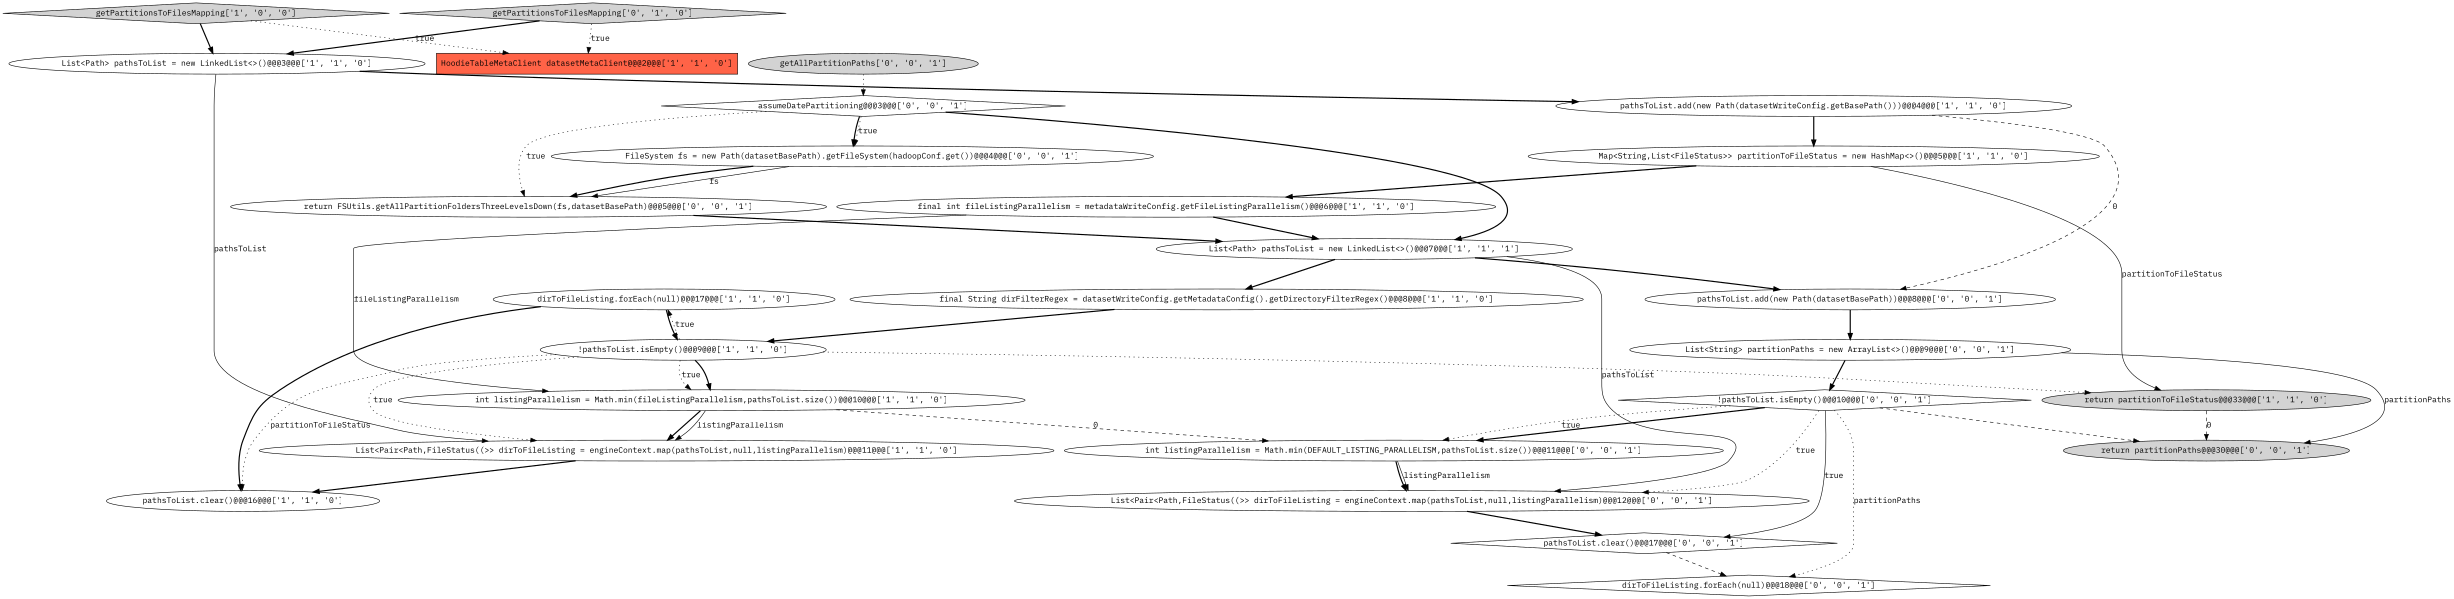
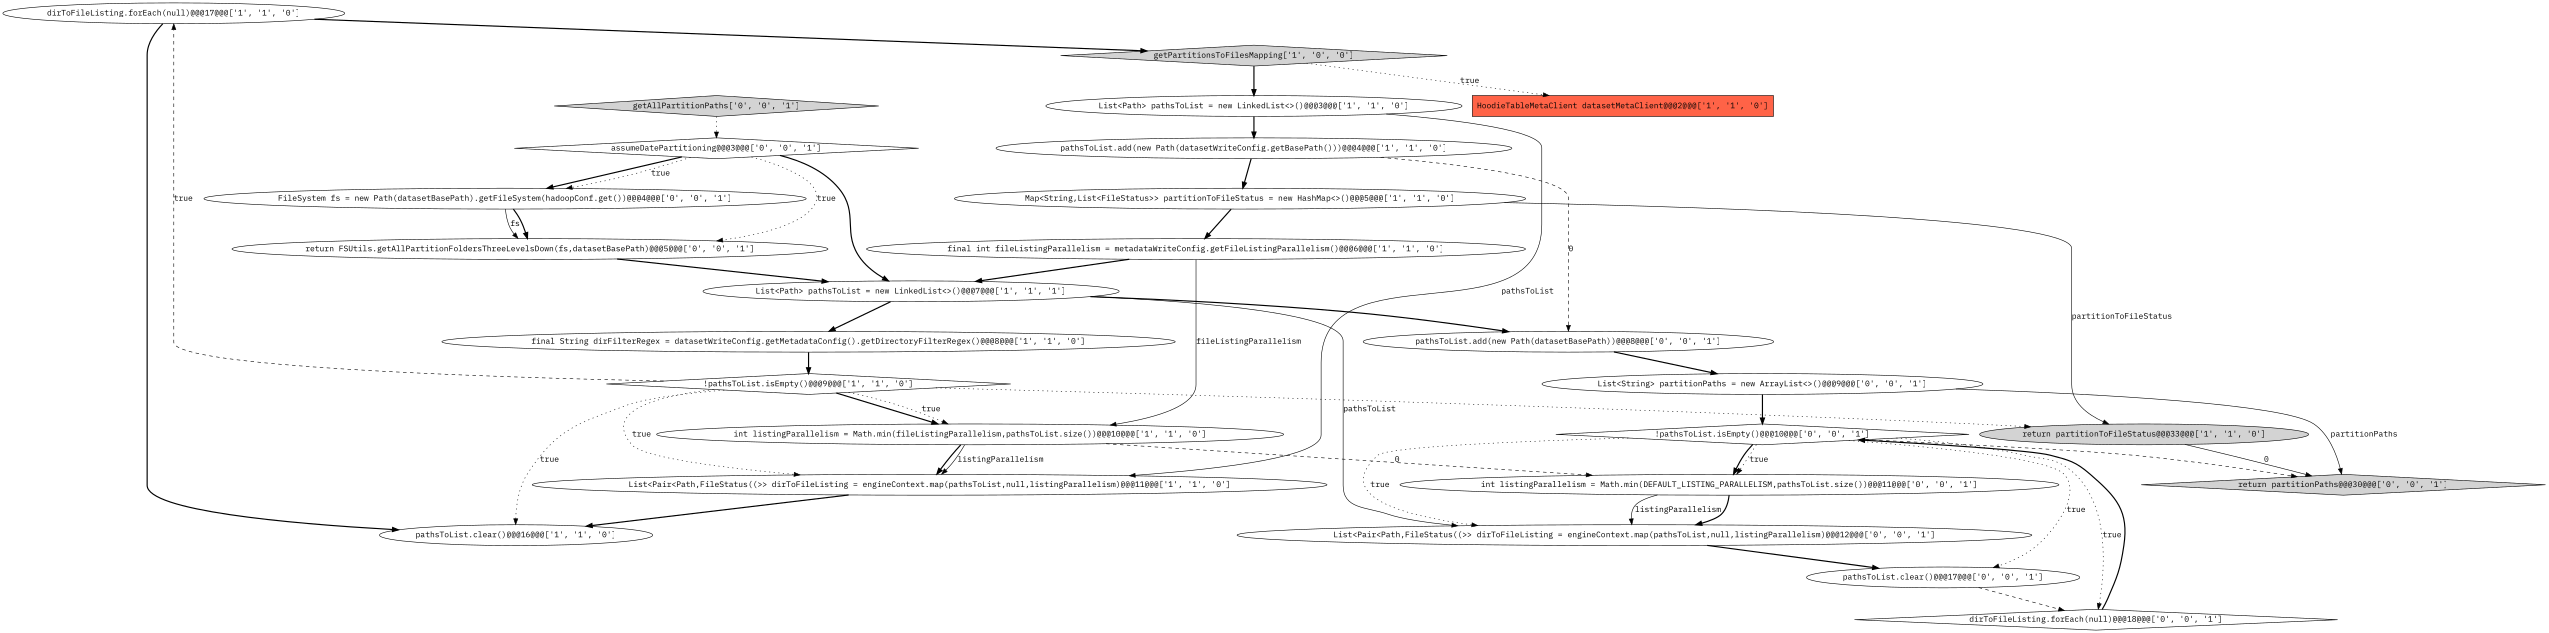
node "getPartitionsToFilesMapping['0', '1', '0']": removed
node "getAllPartitionPaths['0', '0', '1']": shape ellipse -> diamond
edge "dirToFileListing.forEach(null)@@@17@@@['1', '1', '0']" -> "!pathsToList.isEmpty()@@@9@@@['1', '1', '0']": now "dirToFileListing.forEach(null)@@@17@@@['1', '1', '0']" -> "getPartitionsToFilesMapping['1', '0', '0']"
edge "!pathsToList.isEmpty()@@@9@@@['1', '1', '0']" -> "dirToFileListing.forEach(null)@@@17@@@['1', '1', '0']": style dotted -> dashed
node "!pathsToList.isEmpty()@@@9@@@['1', '1', '0']": shape ellipse -> diamond
edge "return partitionToFileStatus@@@33@@@['1', '1', '0']" -> "return partitionPaths@@@30@@@['0', '0', '1']": style dashed -> solid
edge "!pathsToList.isEmpty()@@@9@@@['1', '1', '0']" -> "pathsToList.clear()@@@16@@@['1', '1', '0']": label "partitionToFileStatus" -> "true"
node "return partitionPaths@@@30@@@['0', '0', '1']": shape ellipse -> diamond
edge "dirToFileListing.forEach(null)@@@18@@@['0', '0', '1']" -> "!pathsToList.isEmpty()@@@10@@@['0', '0', '1']": added
edge "!pathsToList.isEmpty()@@@10@@@['0', '0', '1']" -> "dirToFileListing.forEach(null)@@@18@@@['0', '0', '1']": label "partitionPaths" -> "true"
edge "!pathsToList.isEmpty()@@@10@@@['0', '0', '1']" -> "pathsToList.clear()@@@17@@@['0', '0', '1']": style solid -> dotted
node "pathsToList.clear()@@@17@@@['0', '0', '1']": shape diamond -> ellipse
